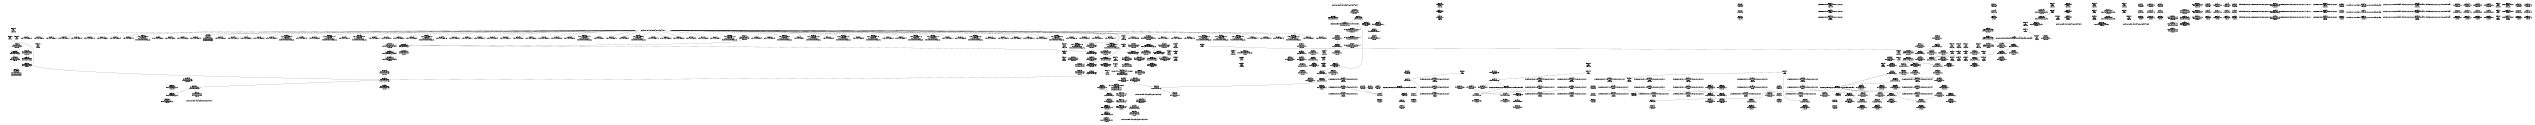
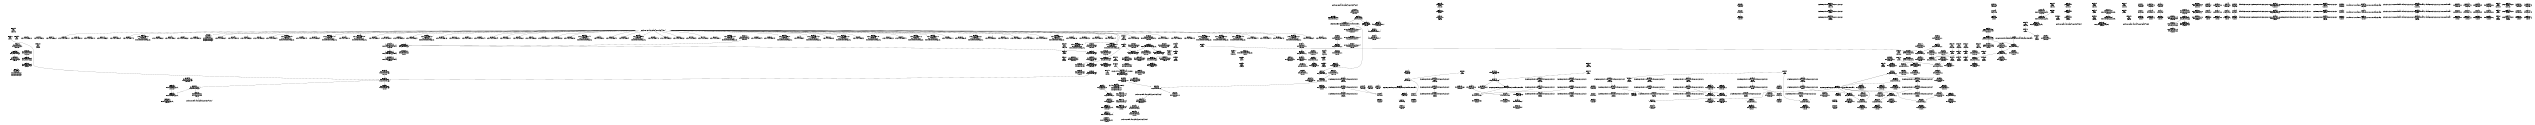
node "CE0x5553110": text "true_shm_associate:tmp2" -> "selinux_shm_associate:tmp2"
